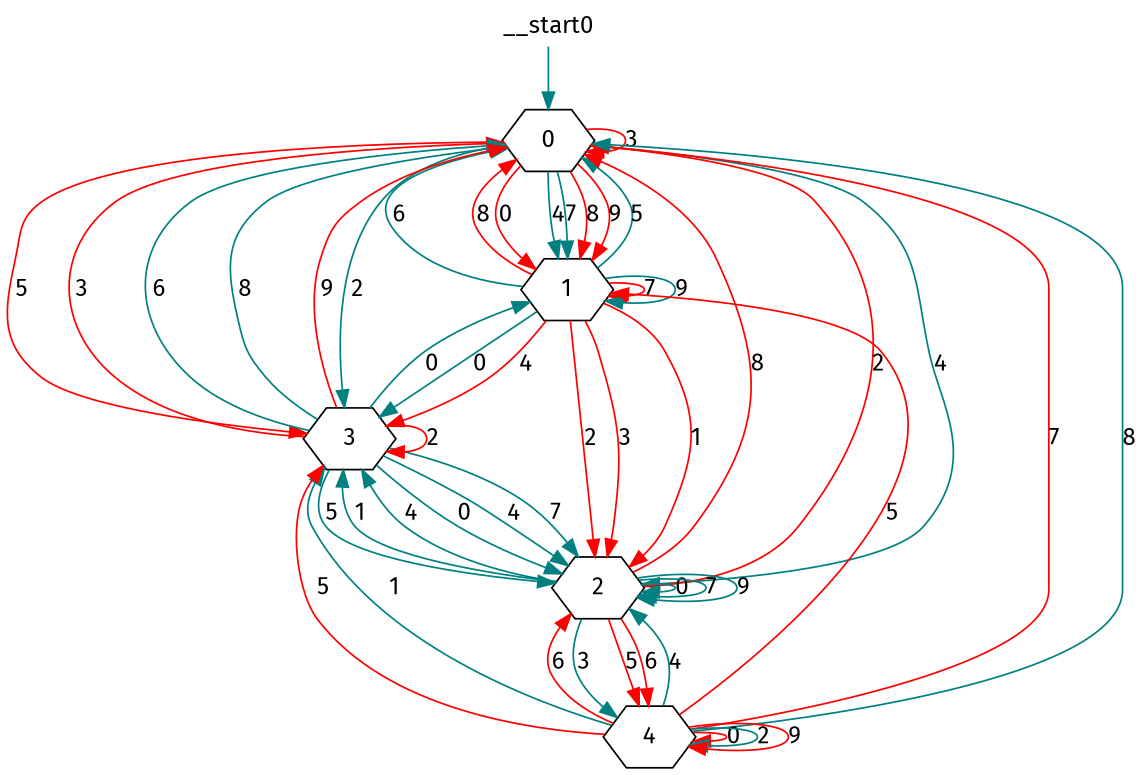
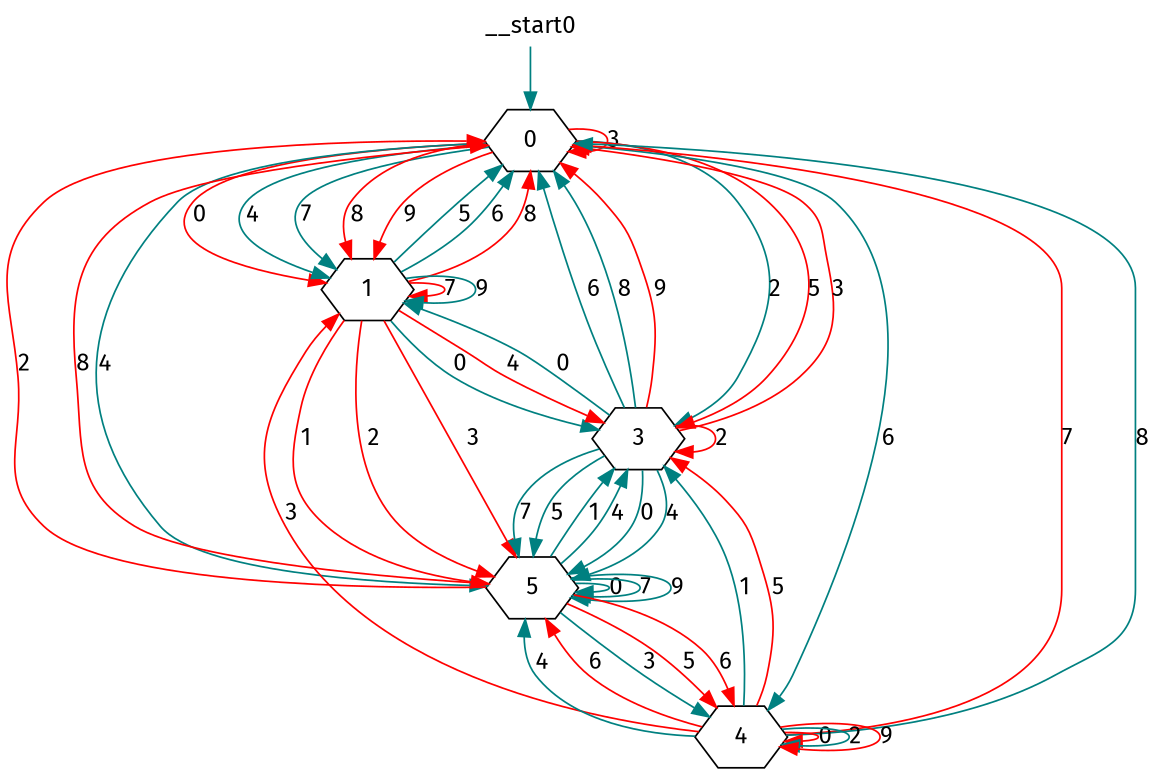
edge "0" -> "4": added, label "6"
edge "4" -> "1": label "5" -> "3"
node "2": label "2" -> "5"
